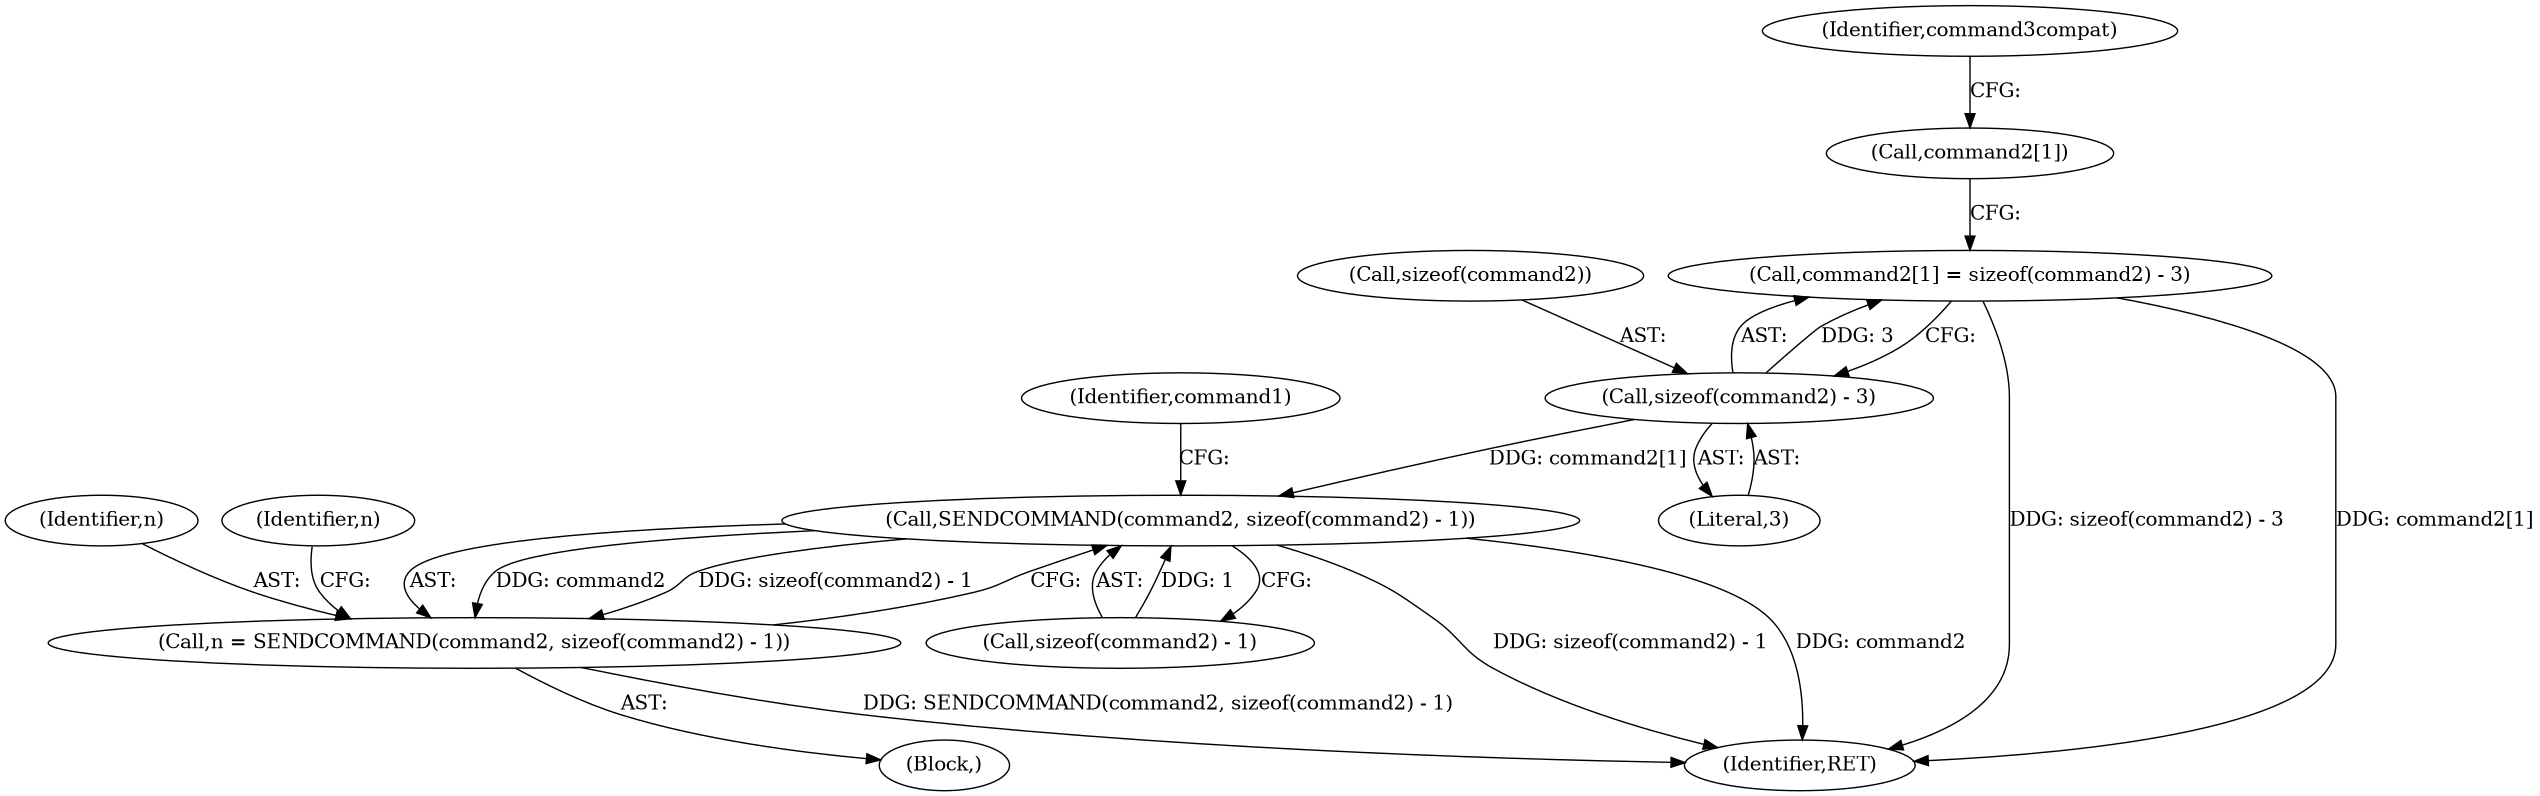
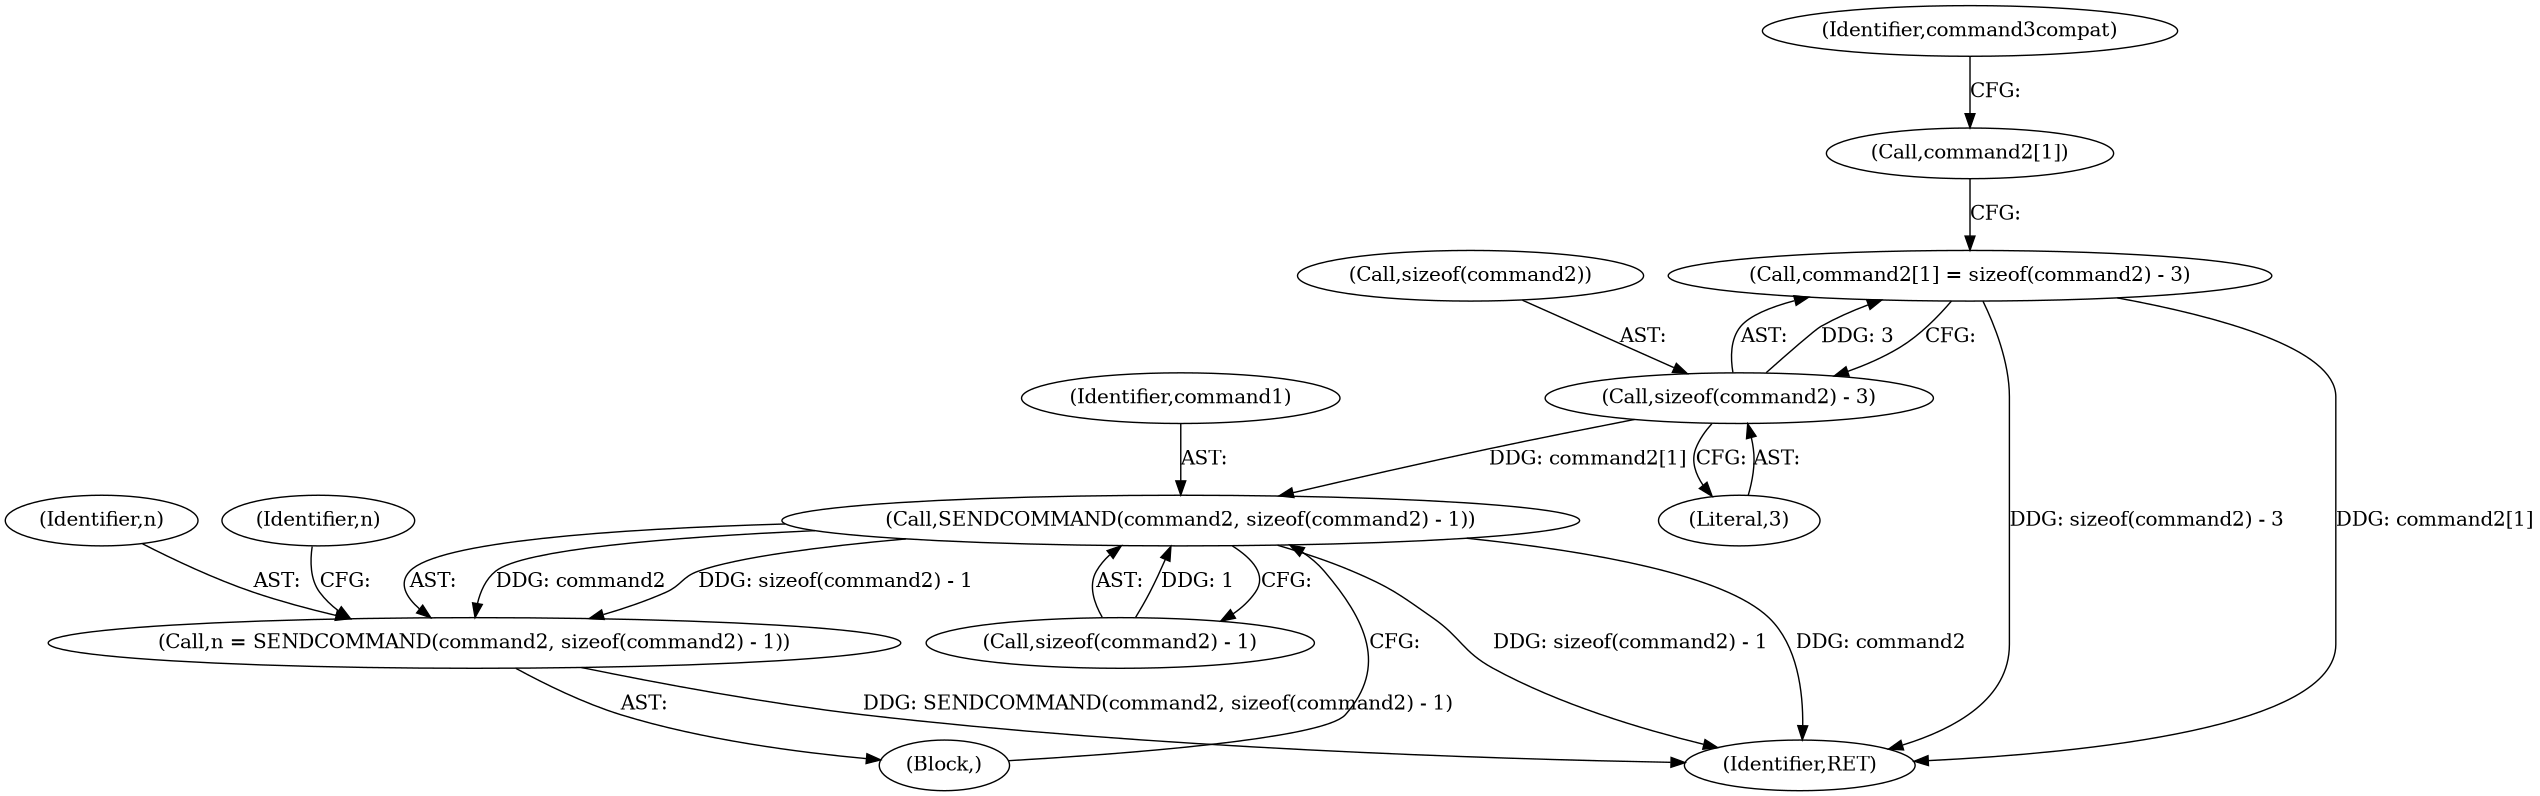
edge "(Identifier,command1)" -> "(Call,SENDCOMMAND(command2, sizeof(command2) - 1))": label "CFG: " -> "AST: "
edge "(Call,sizeof(command2) - 3)" -> "(Literal,3)": label "AST: " -> "CFG: "
edge "(Call,n = SENDCOMMAND(command2, sizeof(command2) - 1))" -> "(Call,SENDCOMMAND(command2, sizeof(command2) - 1))": now "(Block,)" -> "(Call,SENDCOMMAND(command2, sizeof(command2) - 1))"
